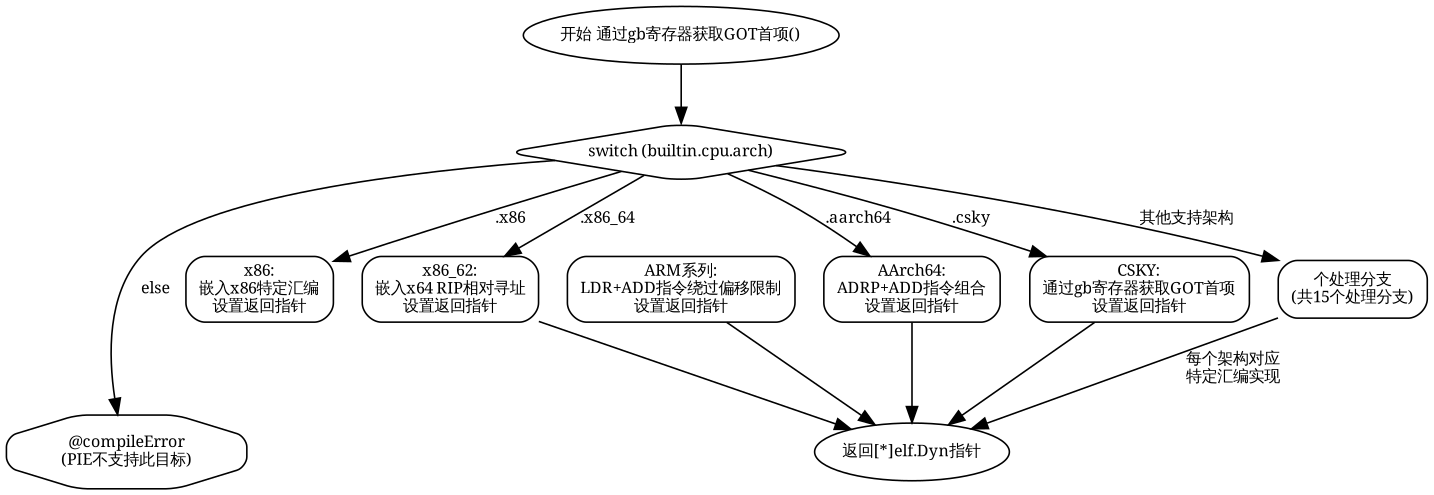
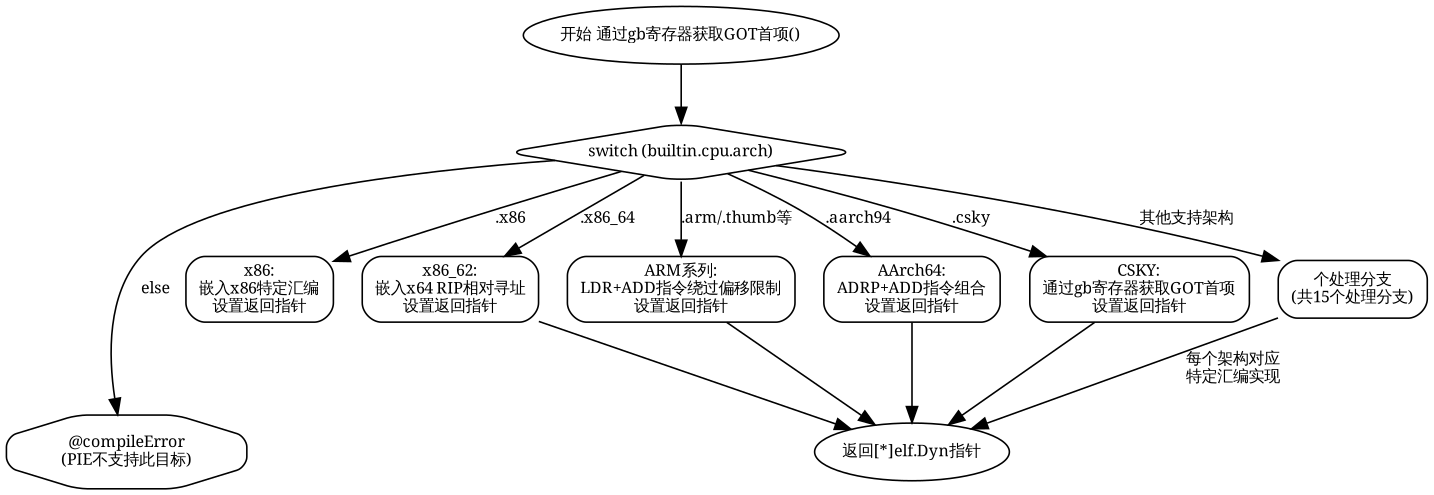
edge "switch (builtin.cpu.arch)" -> "ARM系列: LDR+ADD指令绕过偏移限制 设置返回指针": added, label ".arm/.thumb等"
edge "switch (builtin.cpu.arch)" -> "AArch64: ADRP+ADD指令组合 设置返回指针": label ".aarch64" -> ".aarch94"
